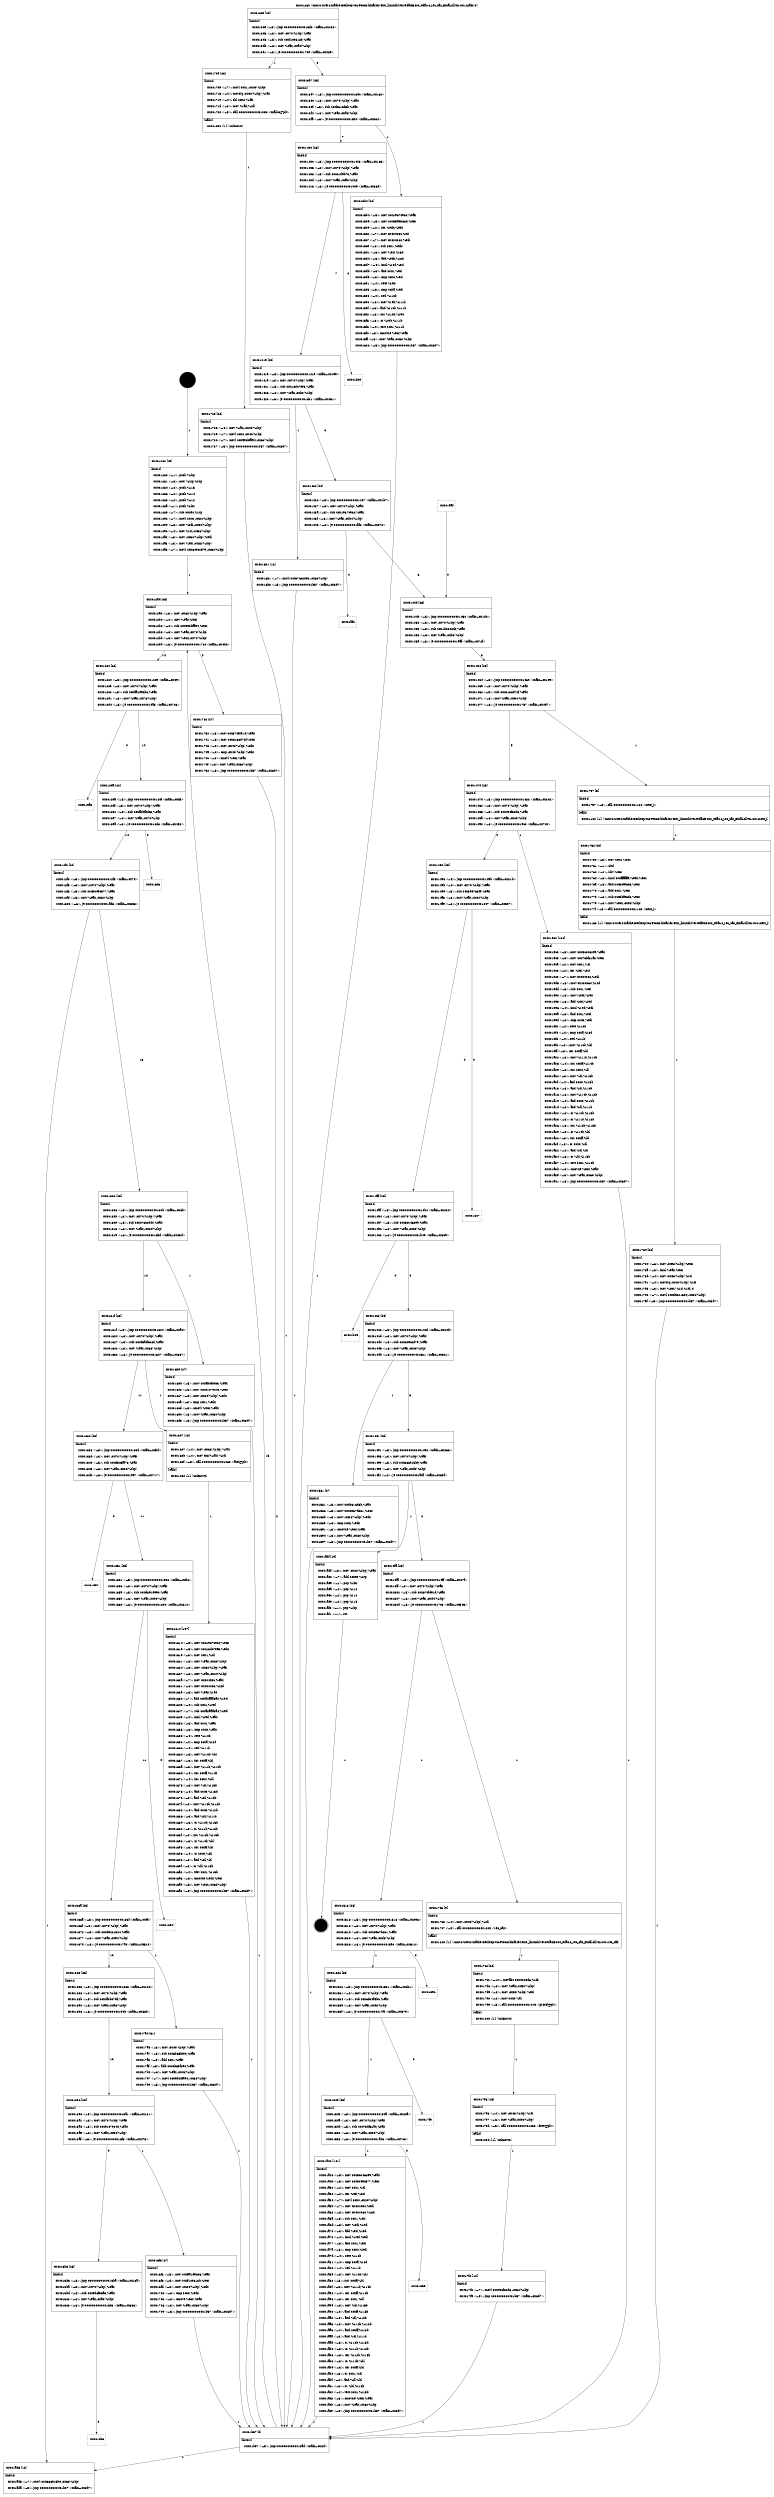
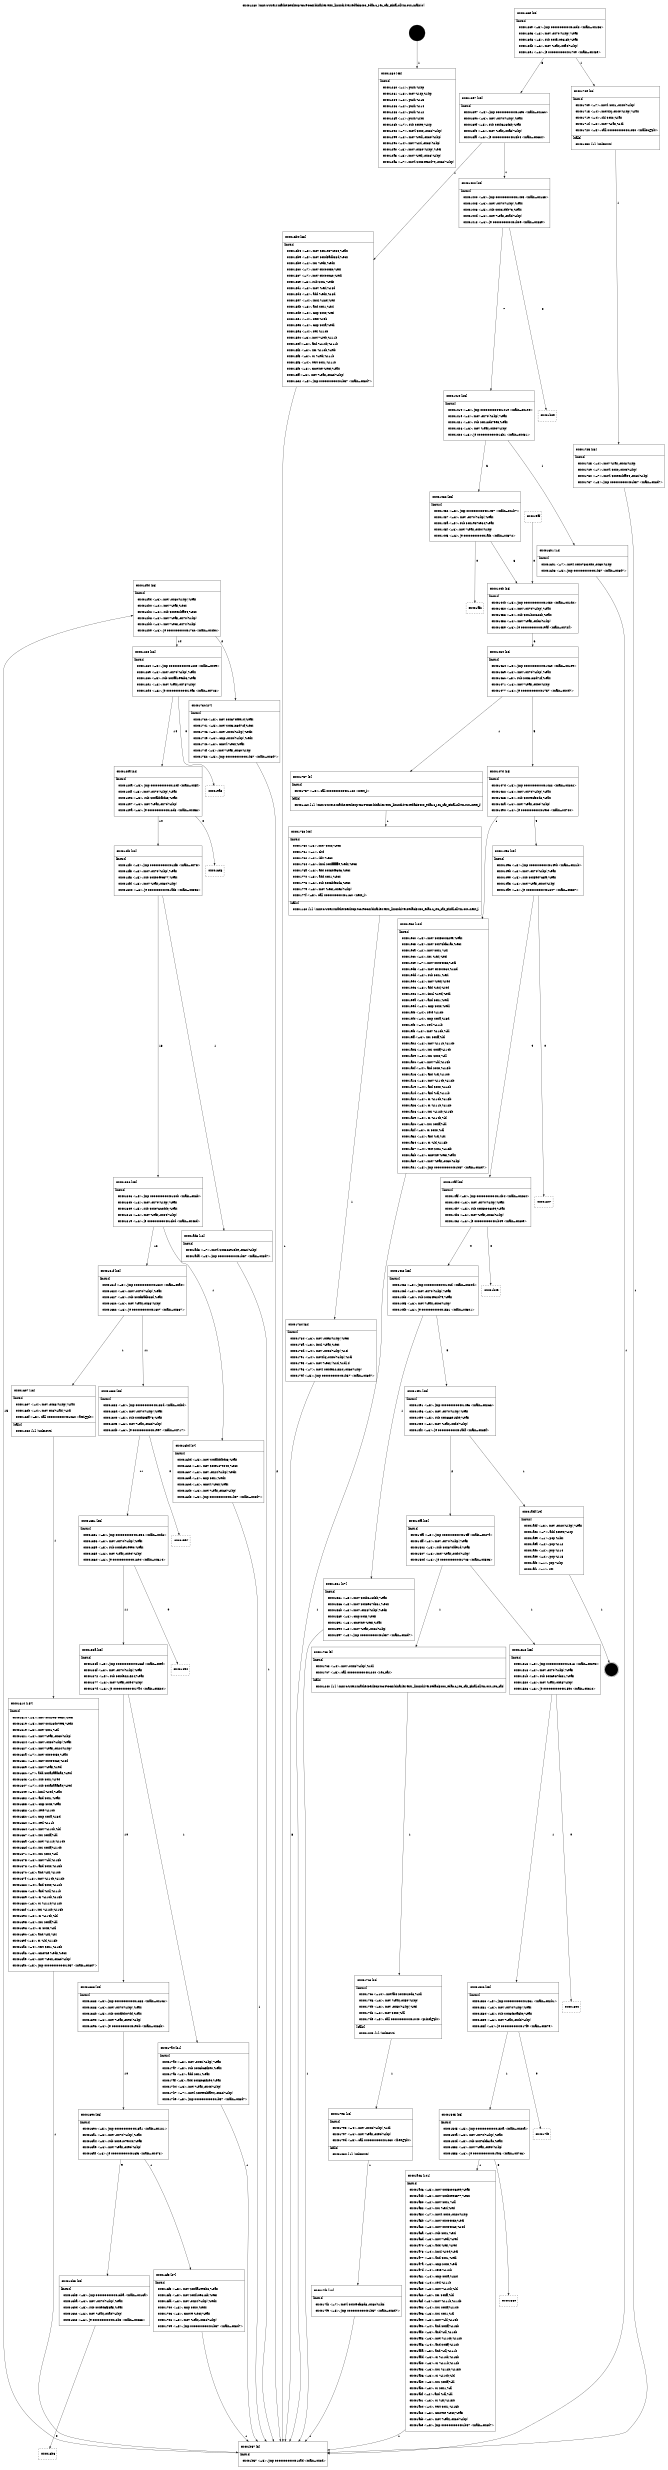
edge "0x401280 [45]" -> "0x4012ad [23]": removed, label "1"
edge "0x401784 [32]" -> "0x401b57 [5]": label " 1" -> " 8"
edge "0x401b57 [5]" -> "0x401ad3 [12]": reversed
